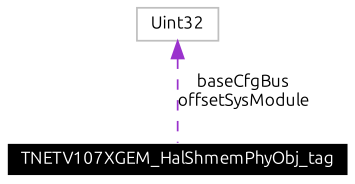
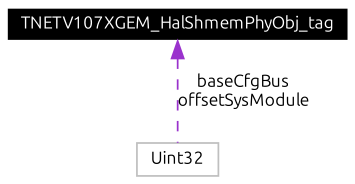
edge "TNETV107XGEM_HalShmemPhyObj_tag" -> "Uint32": reversed
